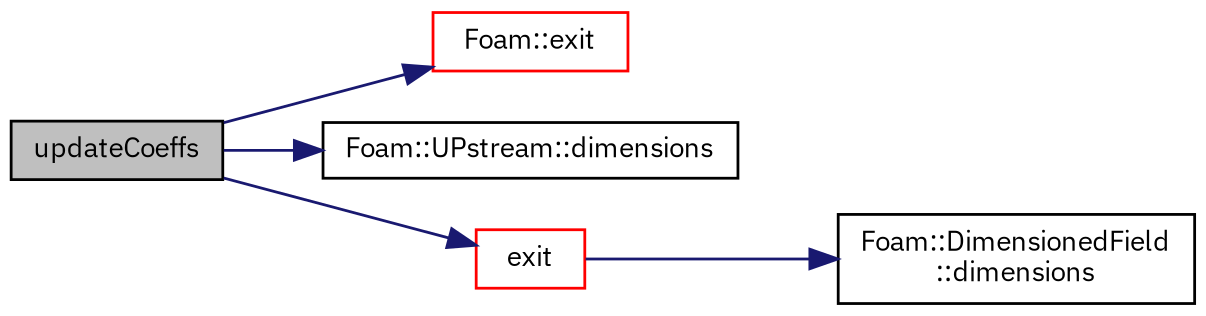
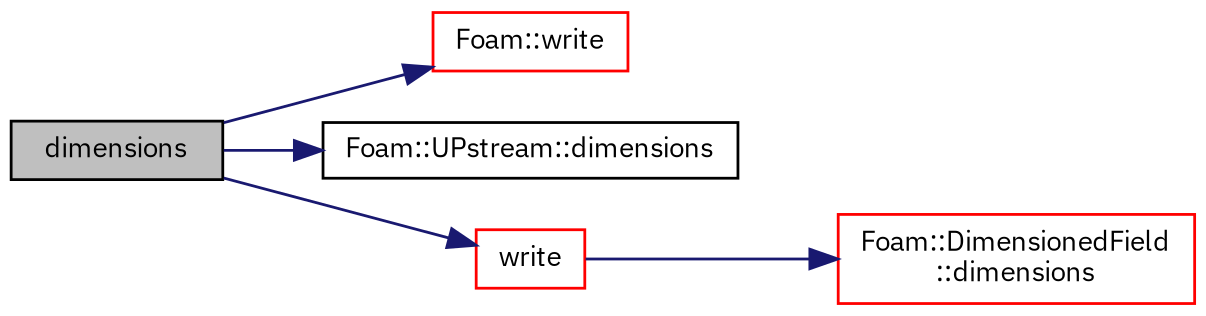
node "Foam::exit": label "Foam::exit" -> "Foam::write"
node "updateCoeffs": label "updateCoeffs" -> "dimensions"
node "exit": label "exit" -> "write"
node "Foam::DimensionedField ::dimensions": color black -> red
